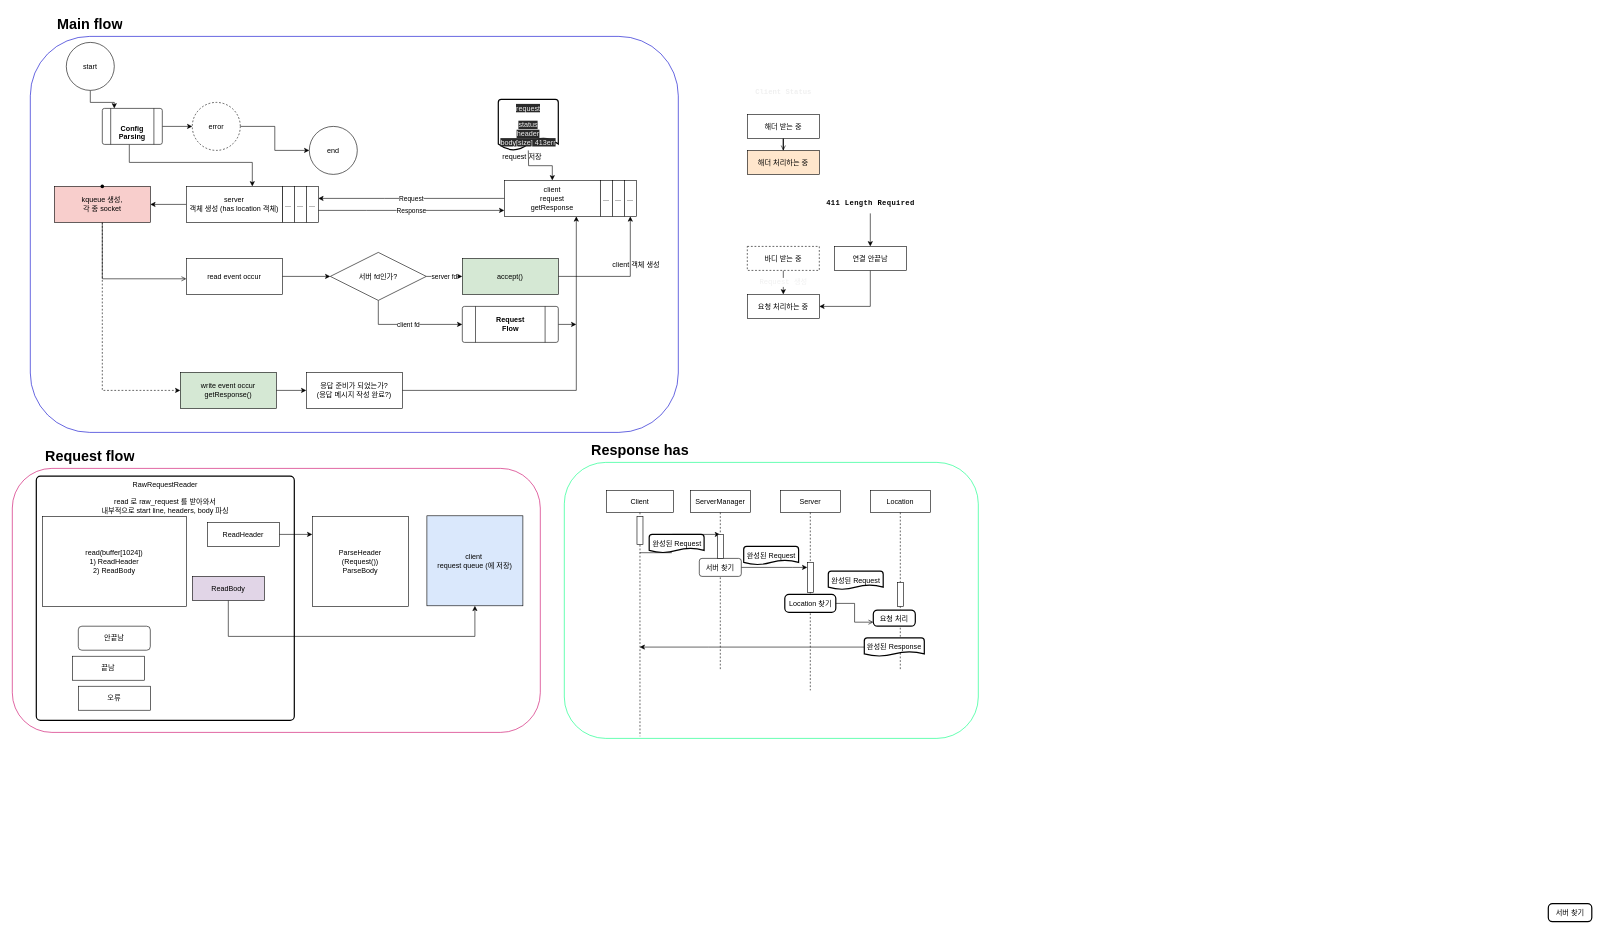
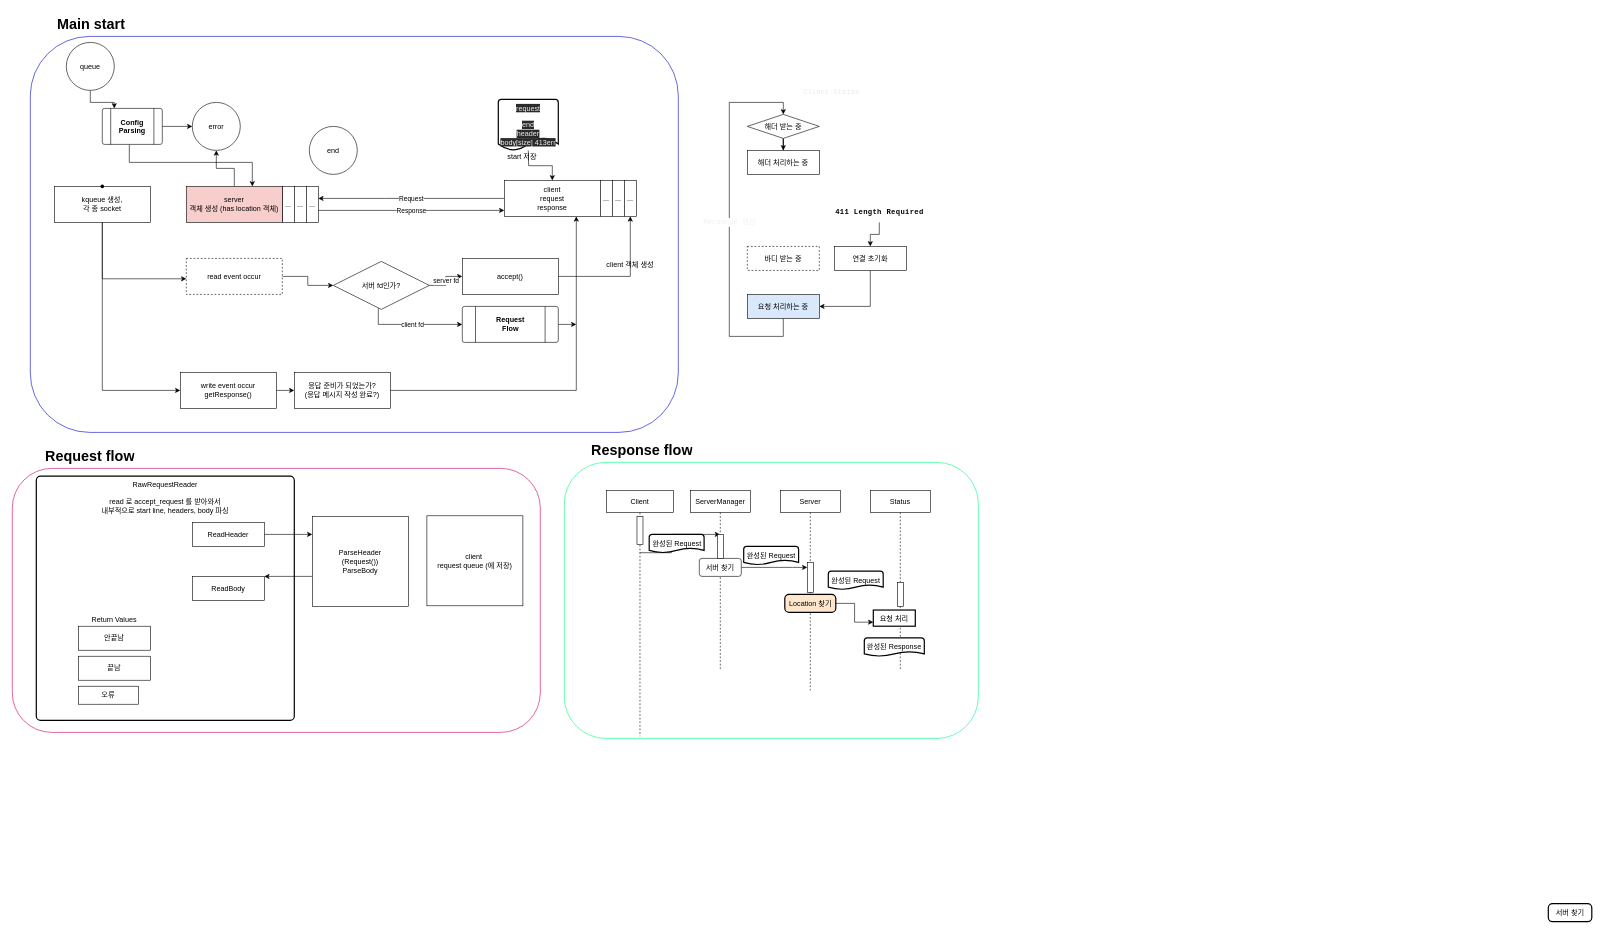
node "Main flow": label "Main flow" -> "Main start"
node "start": label "start" -> "queue"
node "Client Status": moved (783, 92) -> (831, 92)
edge "요청 처리하는 중" -> "해더 받는 중": added, label "Response 생성"
node "requeststatusheaderbody[size] 413err": label "requeststatusheaderbody[size] 413err" -> "requestendheaderbody[size] 413err"
node "error": style dashed -> solid
edge "error" -> "end": removed
node "해더 받는 중": shape rectangle -> diamond
node "Config Parsing": moved (132, 132) -> (132, 126)
edge "해더 받는 중" -> "해더 처리하는 중": arrowhead open -> classic
node "request 저장": label "request 저장" -> "start 저장"
node "해더 처리하는 중": fillcolor #ffe6cc -> #ffffff
node "client request getResponse": label "client request getResponse" -> "client request response"
node "kqueue 생성, 각 종 socket": fillcolor #f8cecc -> #ffffff
edge "server 객체 생성 (has location 객체)" -> "kqueue 생성, 각 종 socket": now "server 객체 생성 (has location 객체)" -> "error"
node "server 객체 생성 (has location 객체)": fillcolor #ffffff -> #f8cecc
node "411 Length Required": moved (870, 204) -> (879, 213)
node "연결 안끝남": label "연결 안끝남" -> "연결 초기화"
node "client 객체 생성": moved (636, 264) -> (630, 264)
node "read event occur": style solid -> dashed
node "서버 fd인가?": moved (378, 276) -> (381, 285)
node "accept()": fillcolor #d5e8d4 -> #ffffff
edge "kqueue 생성, 각 종 socket" -> "read event occur": arrowhead open -> classic
edge "바디 받는 중" -> "요청 처리하는 중": removed, label "Request 생성"
node "요청 처리하는 중": fillcolor #ffffff -> #dae8fc
edge "kqueue 생성, 각 종 socket" -> "write event occur getResponse()": style dashed -> solid
node "write event occur getResponse()": fillcolor #d5e8d4 -> #ffffff
node "응답 준비가 되었는가? (응답 메시지 작성 완료?)": moved (354, 390) -> (342, 390)
node "Response has": label "Response has" -> "Response flow"
node "RawRequestReader read 로 raw_request 를 받아와서 내부적으로 start line, headers, body 파싱": label "RawRequestReader read 로 raw_request 를 받아와서 내부적으로 start line, headers, body 파싱" -> "RawRequestReader read 로 accept_request 를 받아와서 내부적으로 start line, headers, body 파싱"
node "Location": label "Location" -> "Status"
node "ReadHeader": moved (243, 534) -> (228, 534)
node "read(buffer[1024]) 1) ReadHeader 2) ReadBody": removed
node "client request queue (에 저장)": fillcolor #dae8fc -> #ffffff
edge "ParseHeader (Request()) ParseBody" -> "ReadBody": added
node "ReadBody": fillcolor #e1d5e7 -> #ffffff
node "Location 찾기": fillcolor #ffffff -> #ffe6cc
node "요청 처리": shape rounded rectangle -> rectangle
node "Return Values": added
edge "Location 찾기" -> "요청 처리": arrowhead open -> classic
edge "ReadBody" -> "client request queue (에 저장)": removed
node "안끝남": shape rounded rectangle -> rectangle
edge "완성된 Response" -> "Client": removed
node "끝남": moved (108, 668) -> (114, 668)
node "오류": size 72x24 -> 60x18
